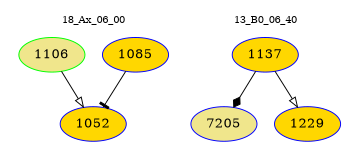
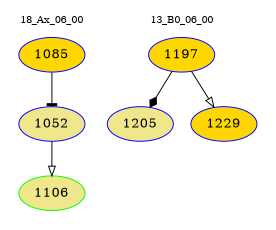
cluster "13_B0_06_40": label "13_B0_06_40" -> "13_B0_06_00"
node "1137": label "1137" -> "1197"
edge "1106" -> "1052": reversed
node "1052": fillcolor gold -> khaki
node "7205": label "7205" -> "1205"
